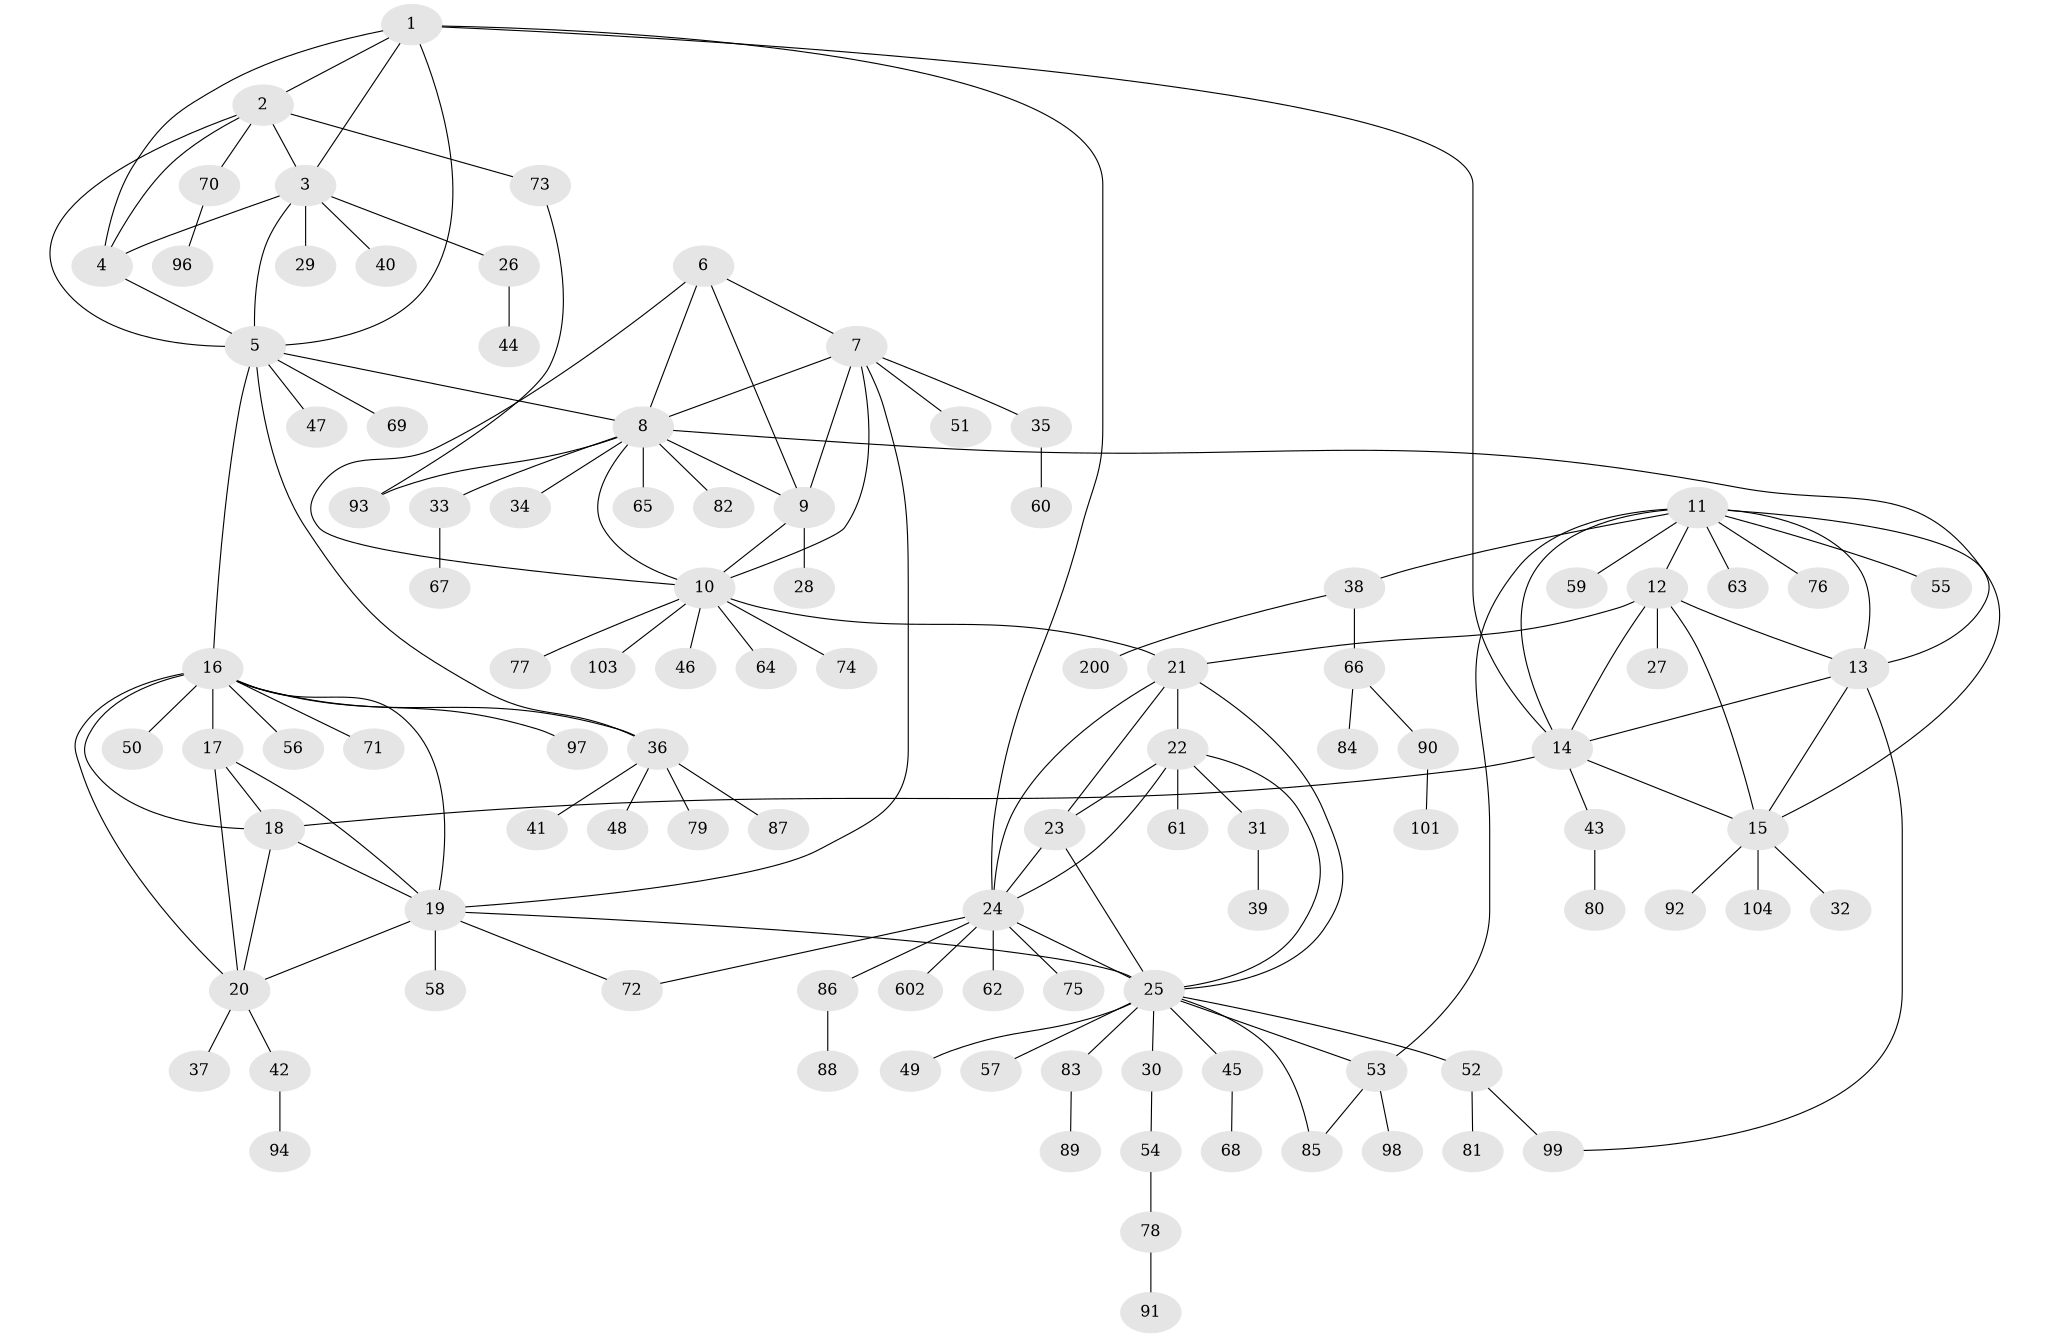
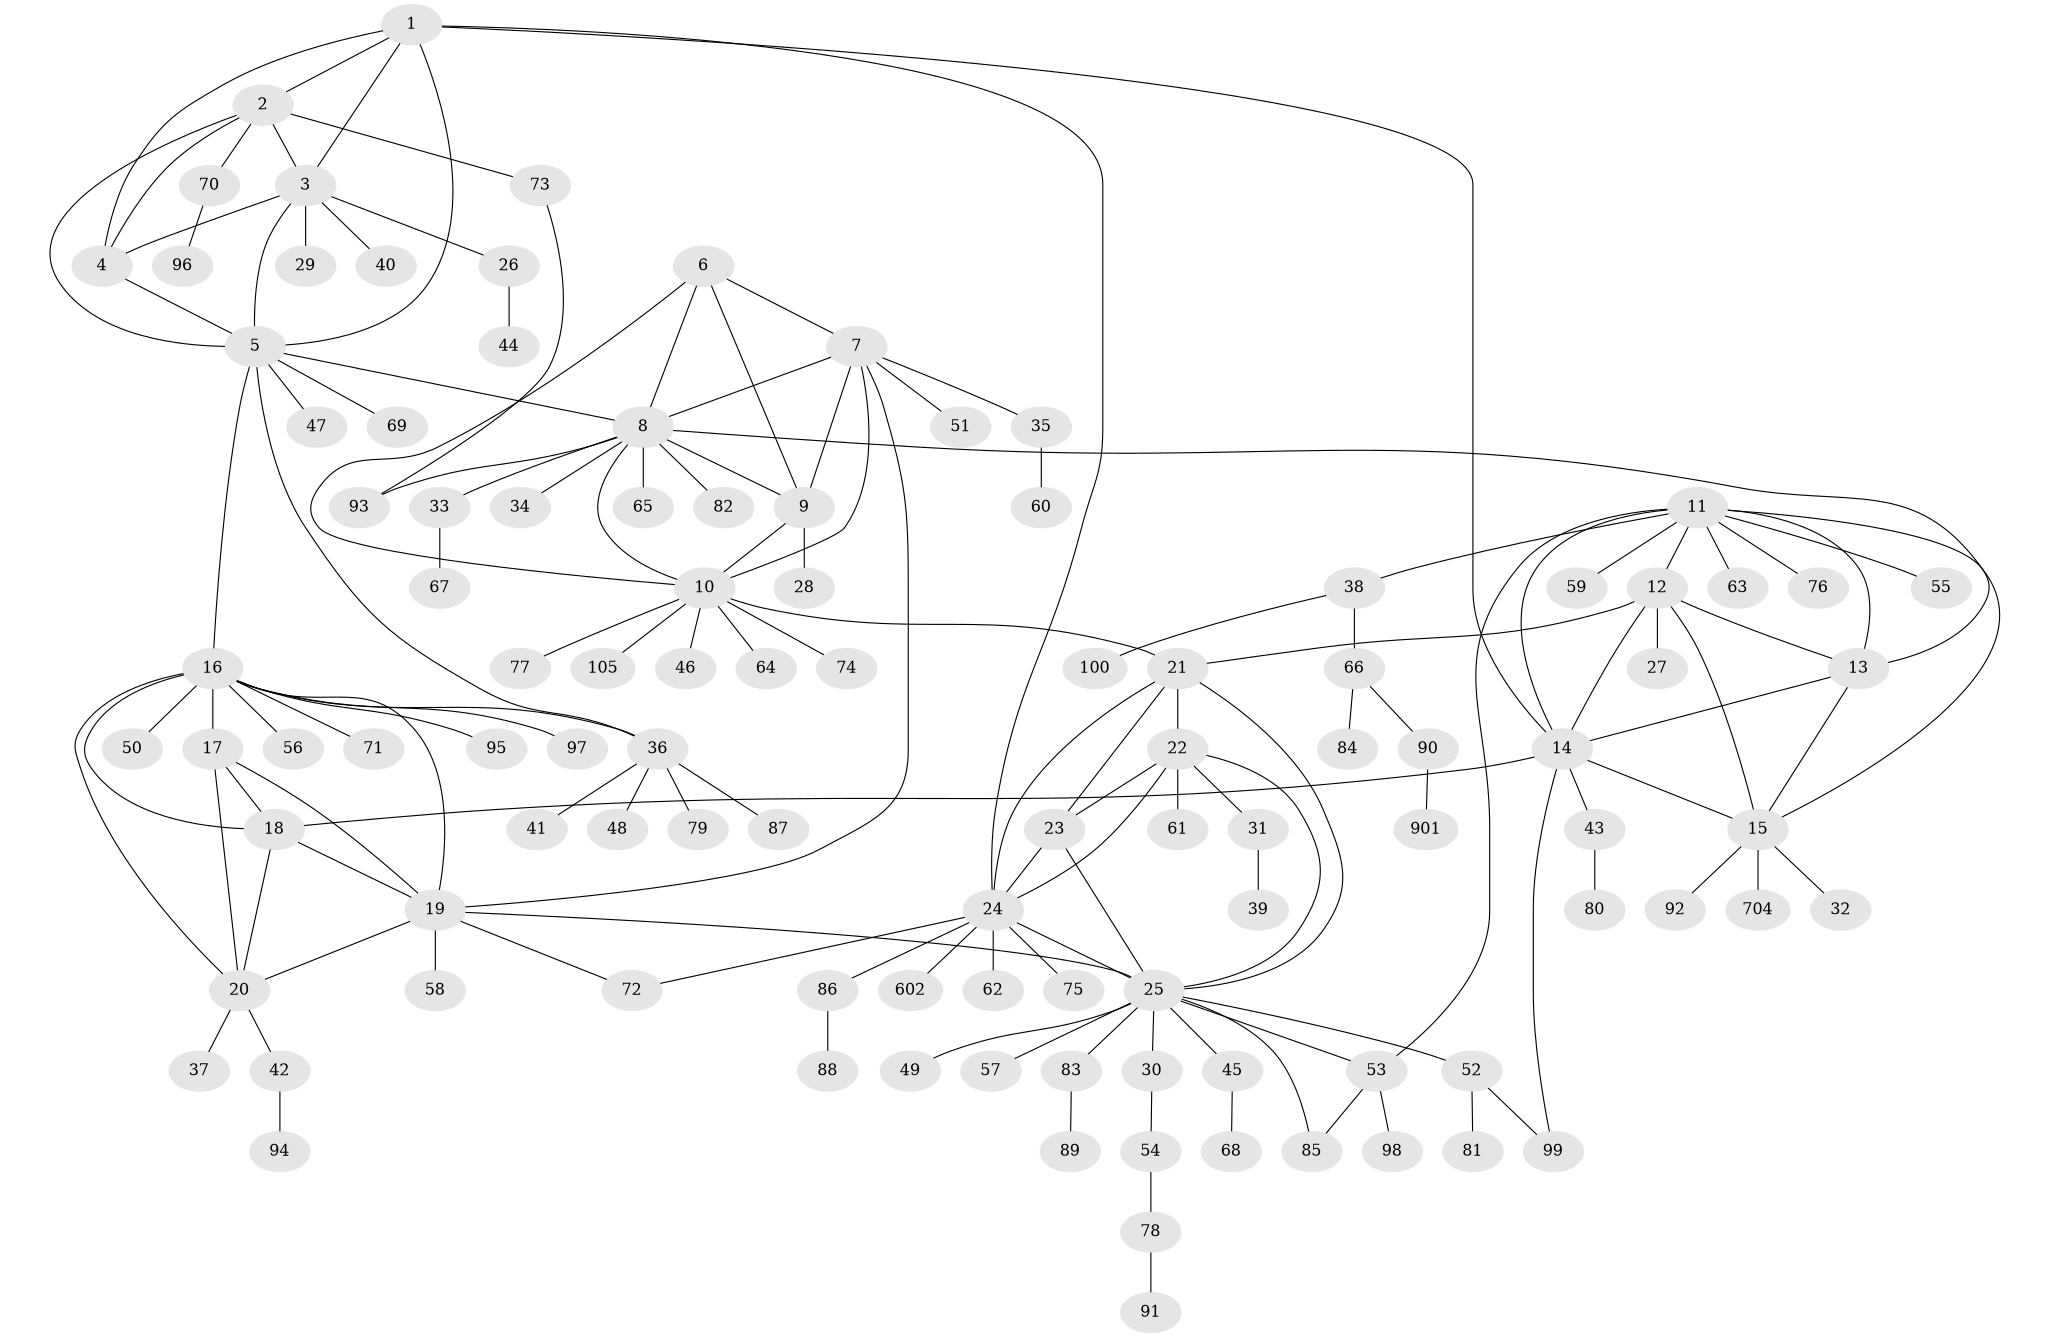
node "103": label "103" -> "105"
node "200": label "200" -> "100"
node "95": added
node "101": label "101" -> "901"
node "104": label "104" -> "704"
edge "13" -- "99": now "14" -- "99"
